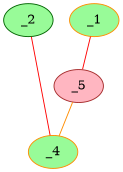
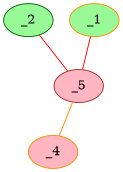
edge "_2" -- "_4": now "_2" -- "_5"
node "_4": fillcolor palegreen -> lightpink
